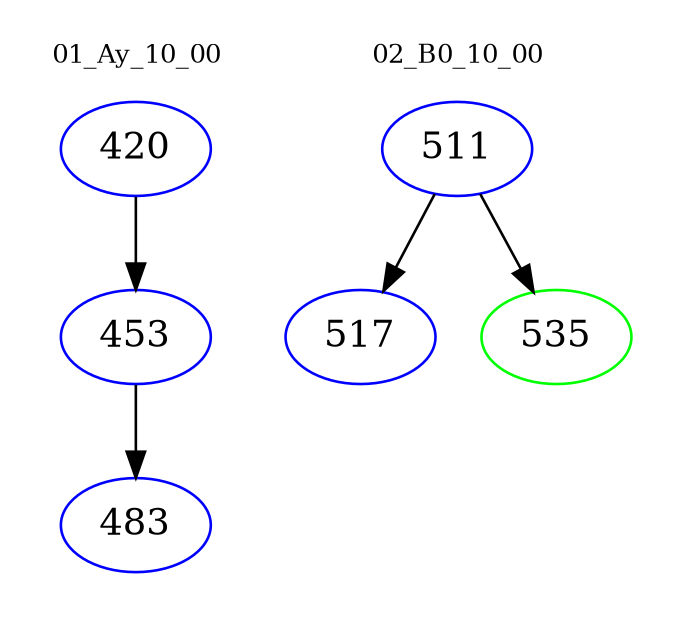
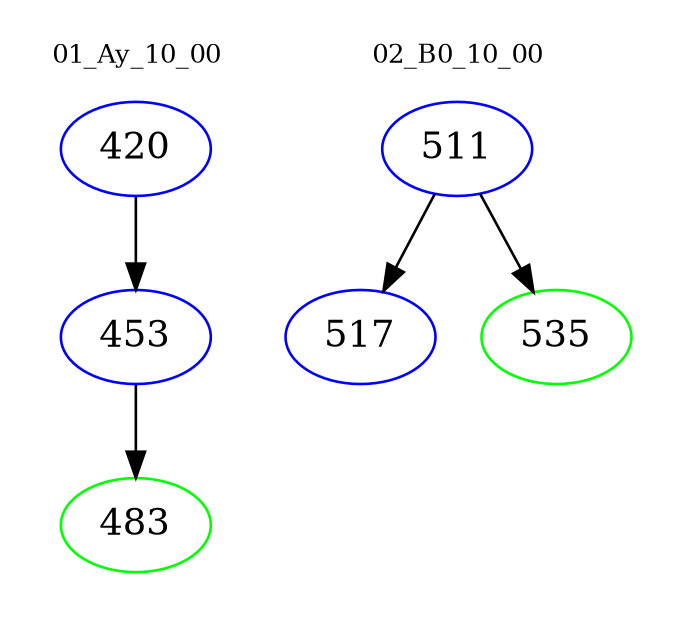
node "483": color blue -> green
